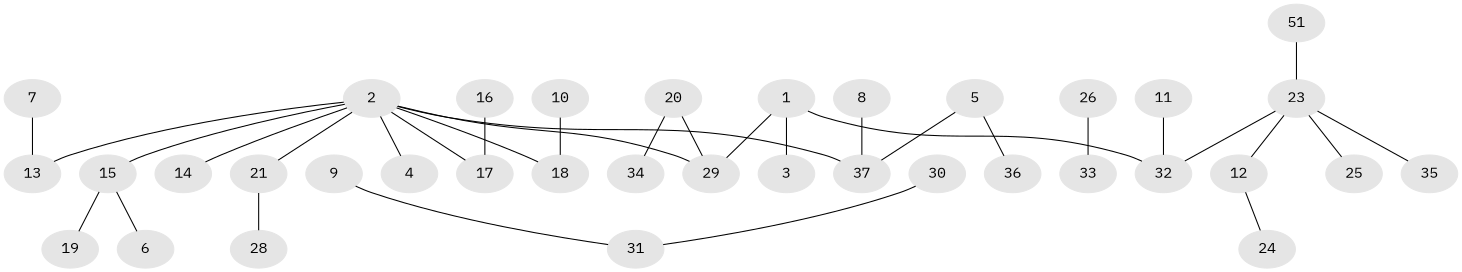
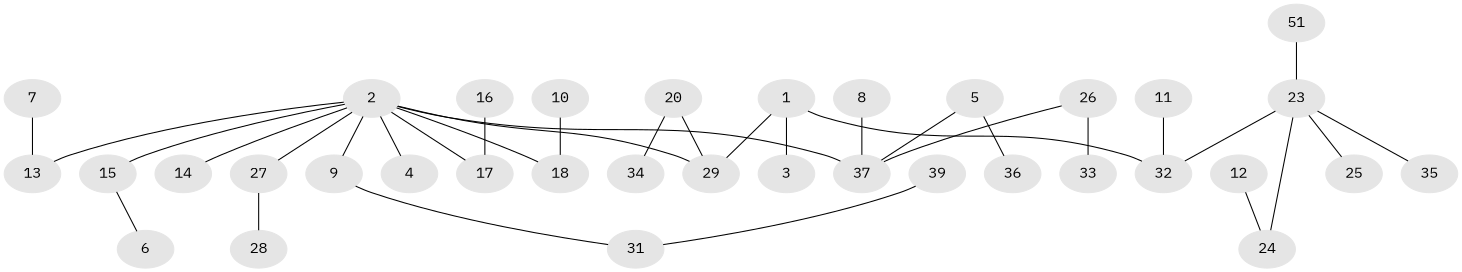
edge "26" -- "37": added
edge "2" -- "9": added
edge "23" -- "12": now "23" -- "24"
node "21": label "21" -> "27"
node "30": label "30" -> "39"
node "19": removed
